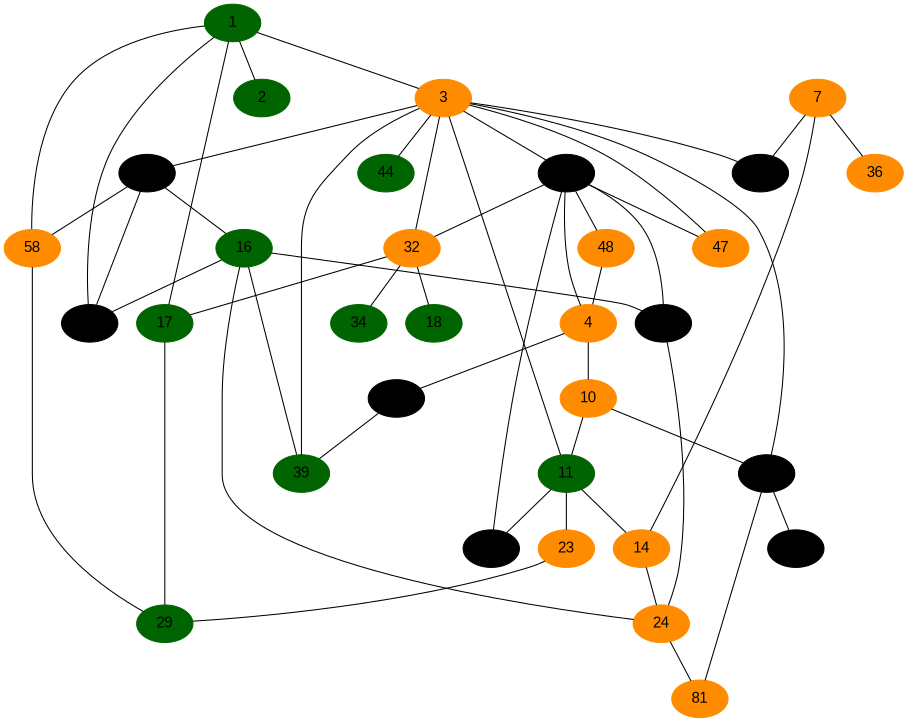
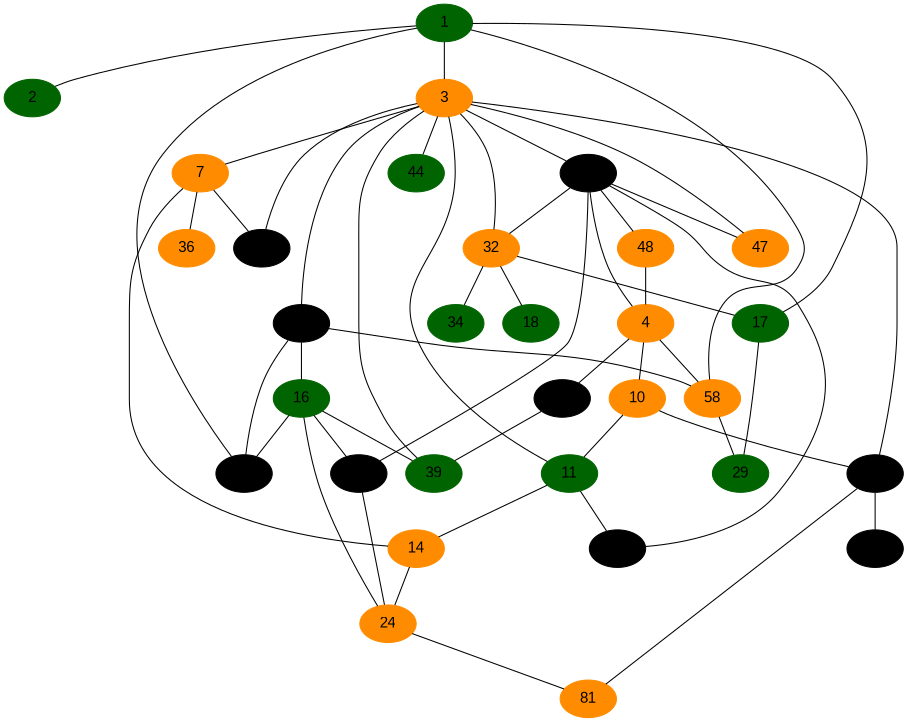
edge "3" -- "7": added
edge "4" -- "58": added
node "23": removed
